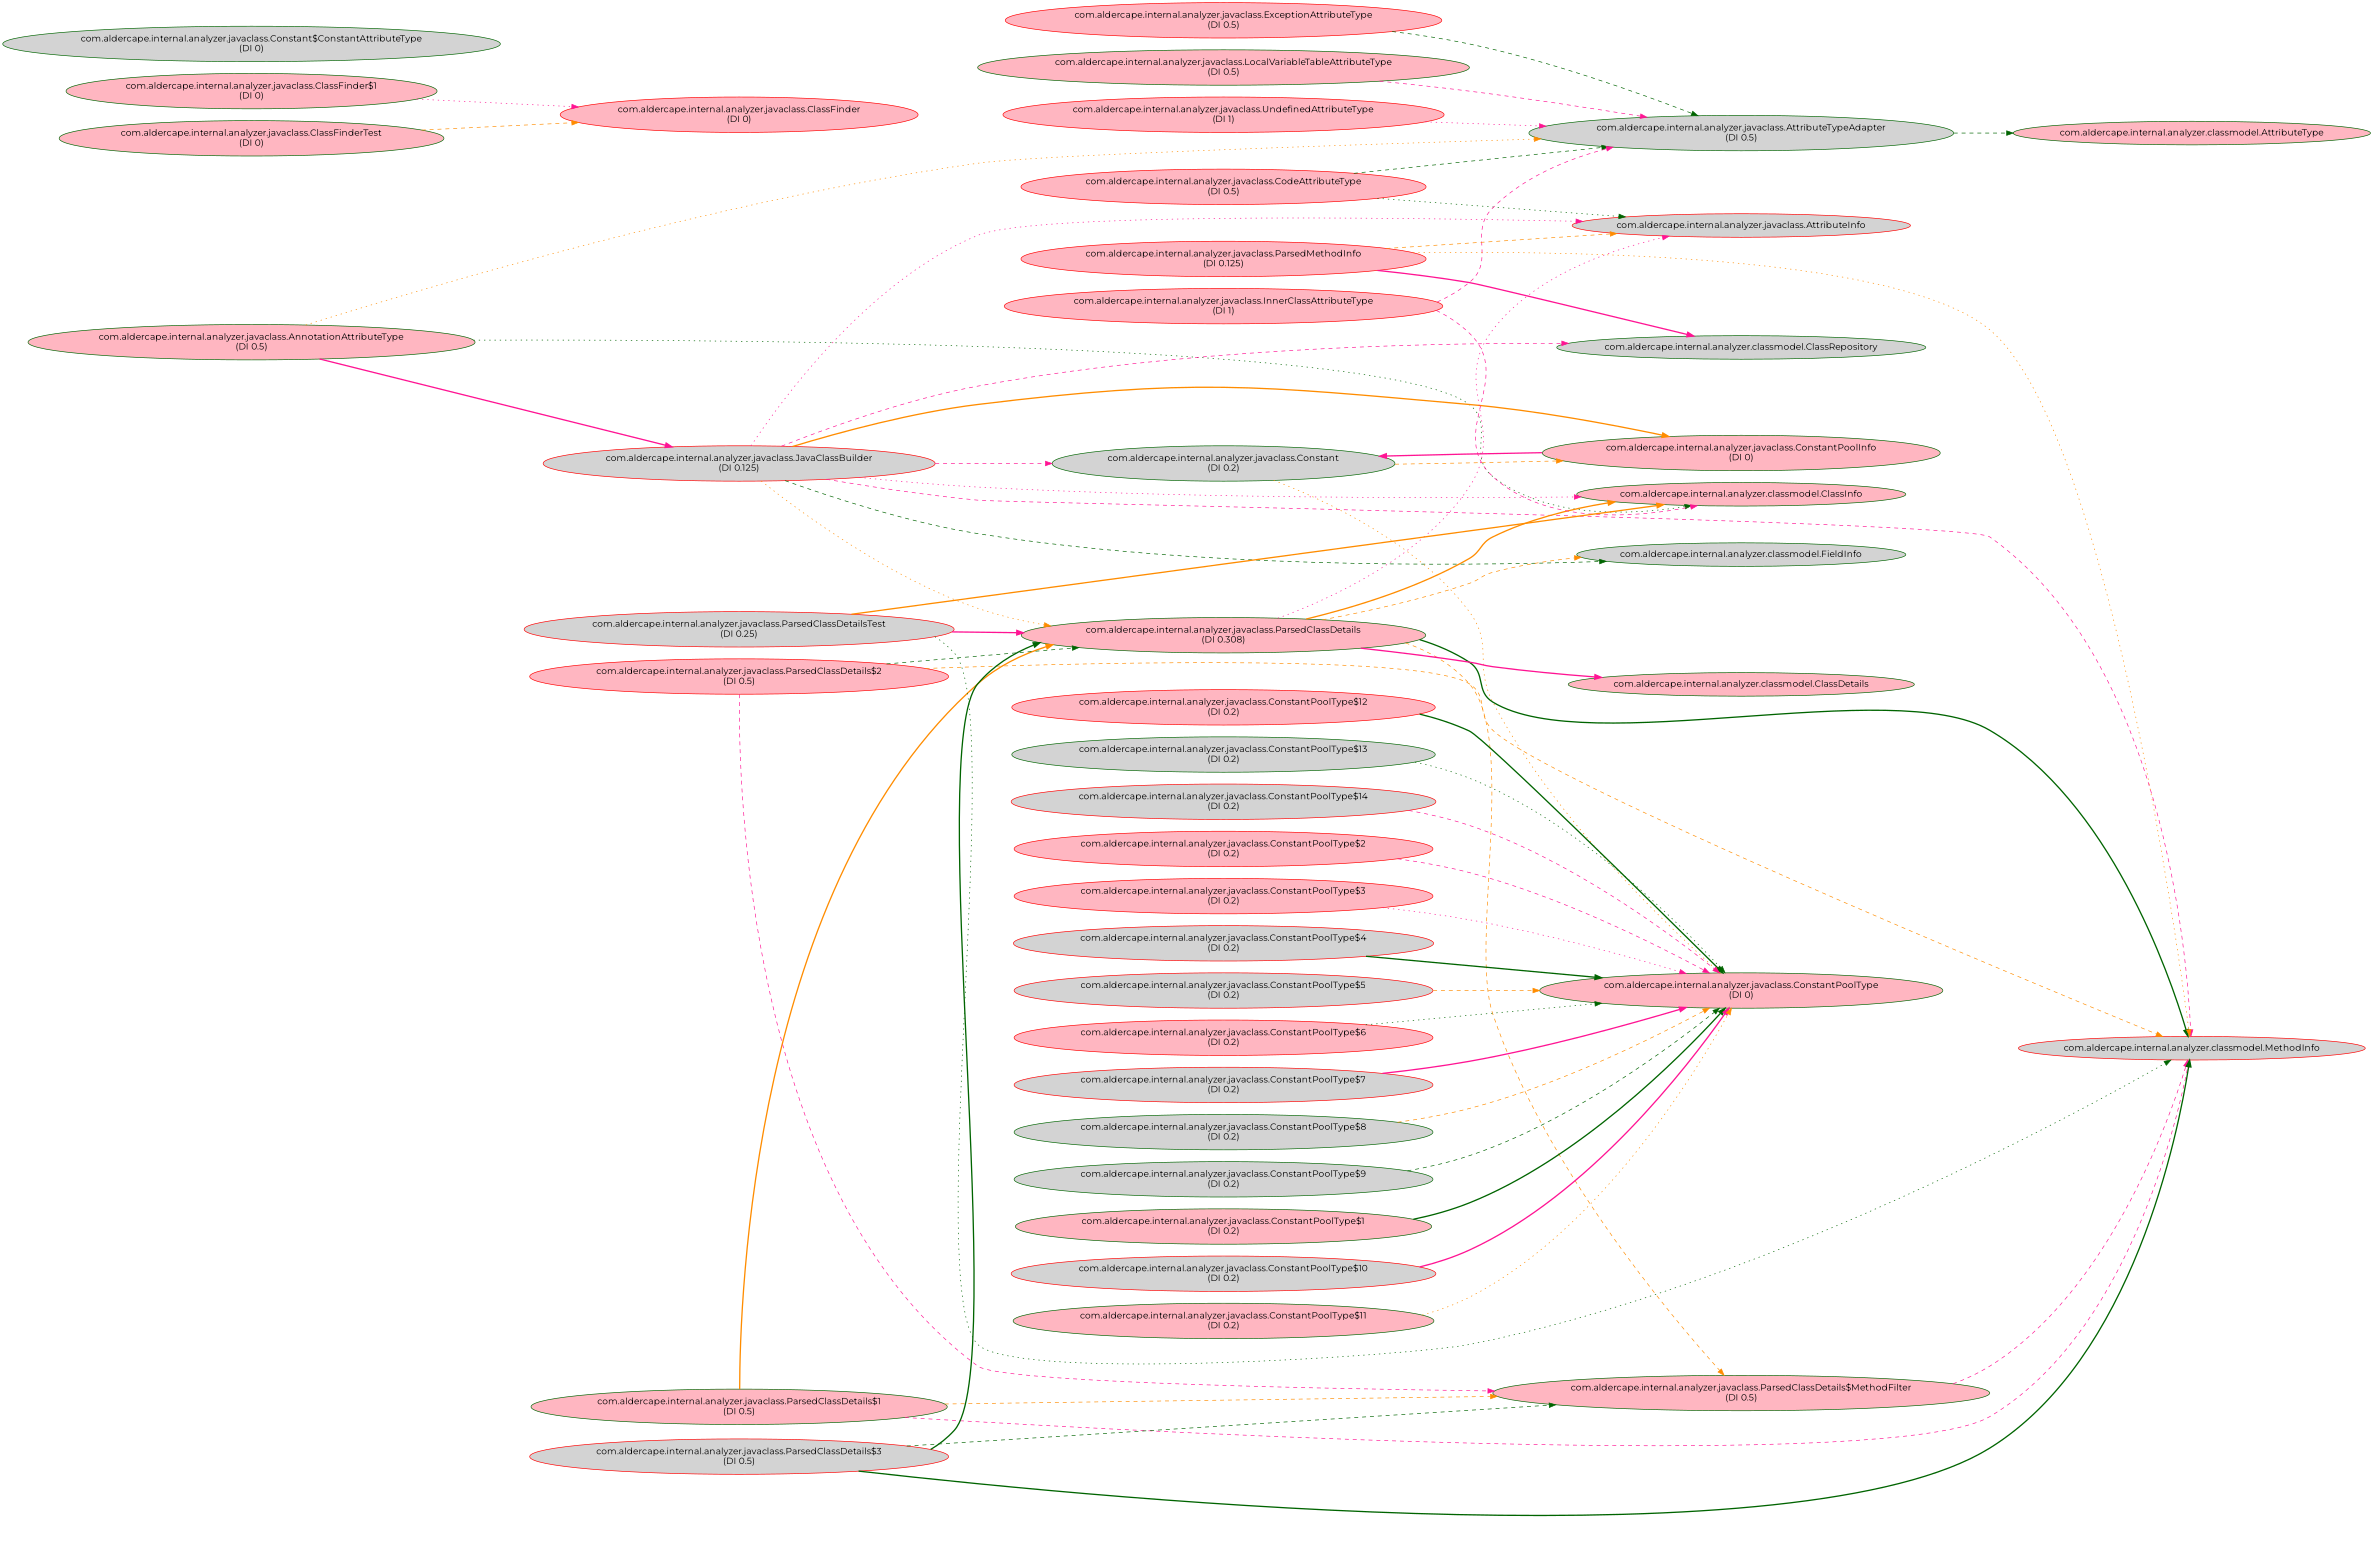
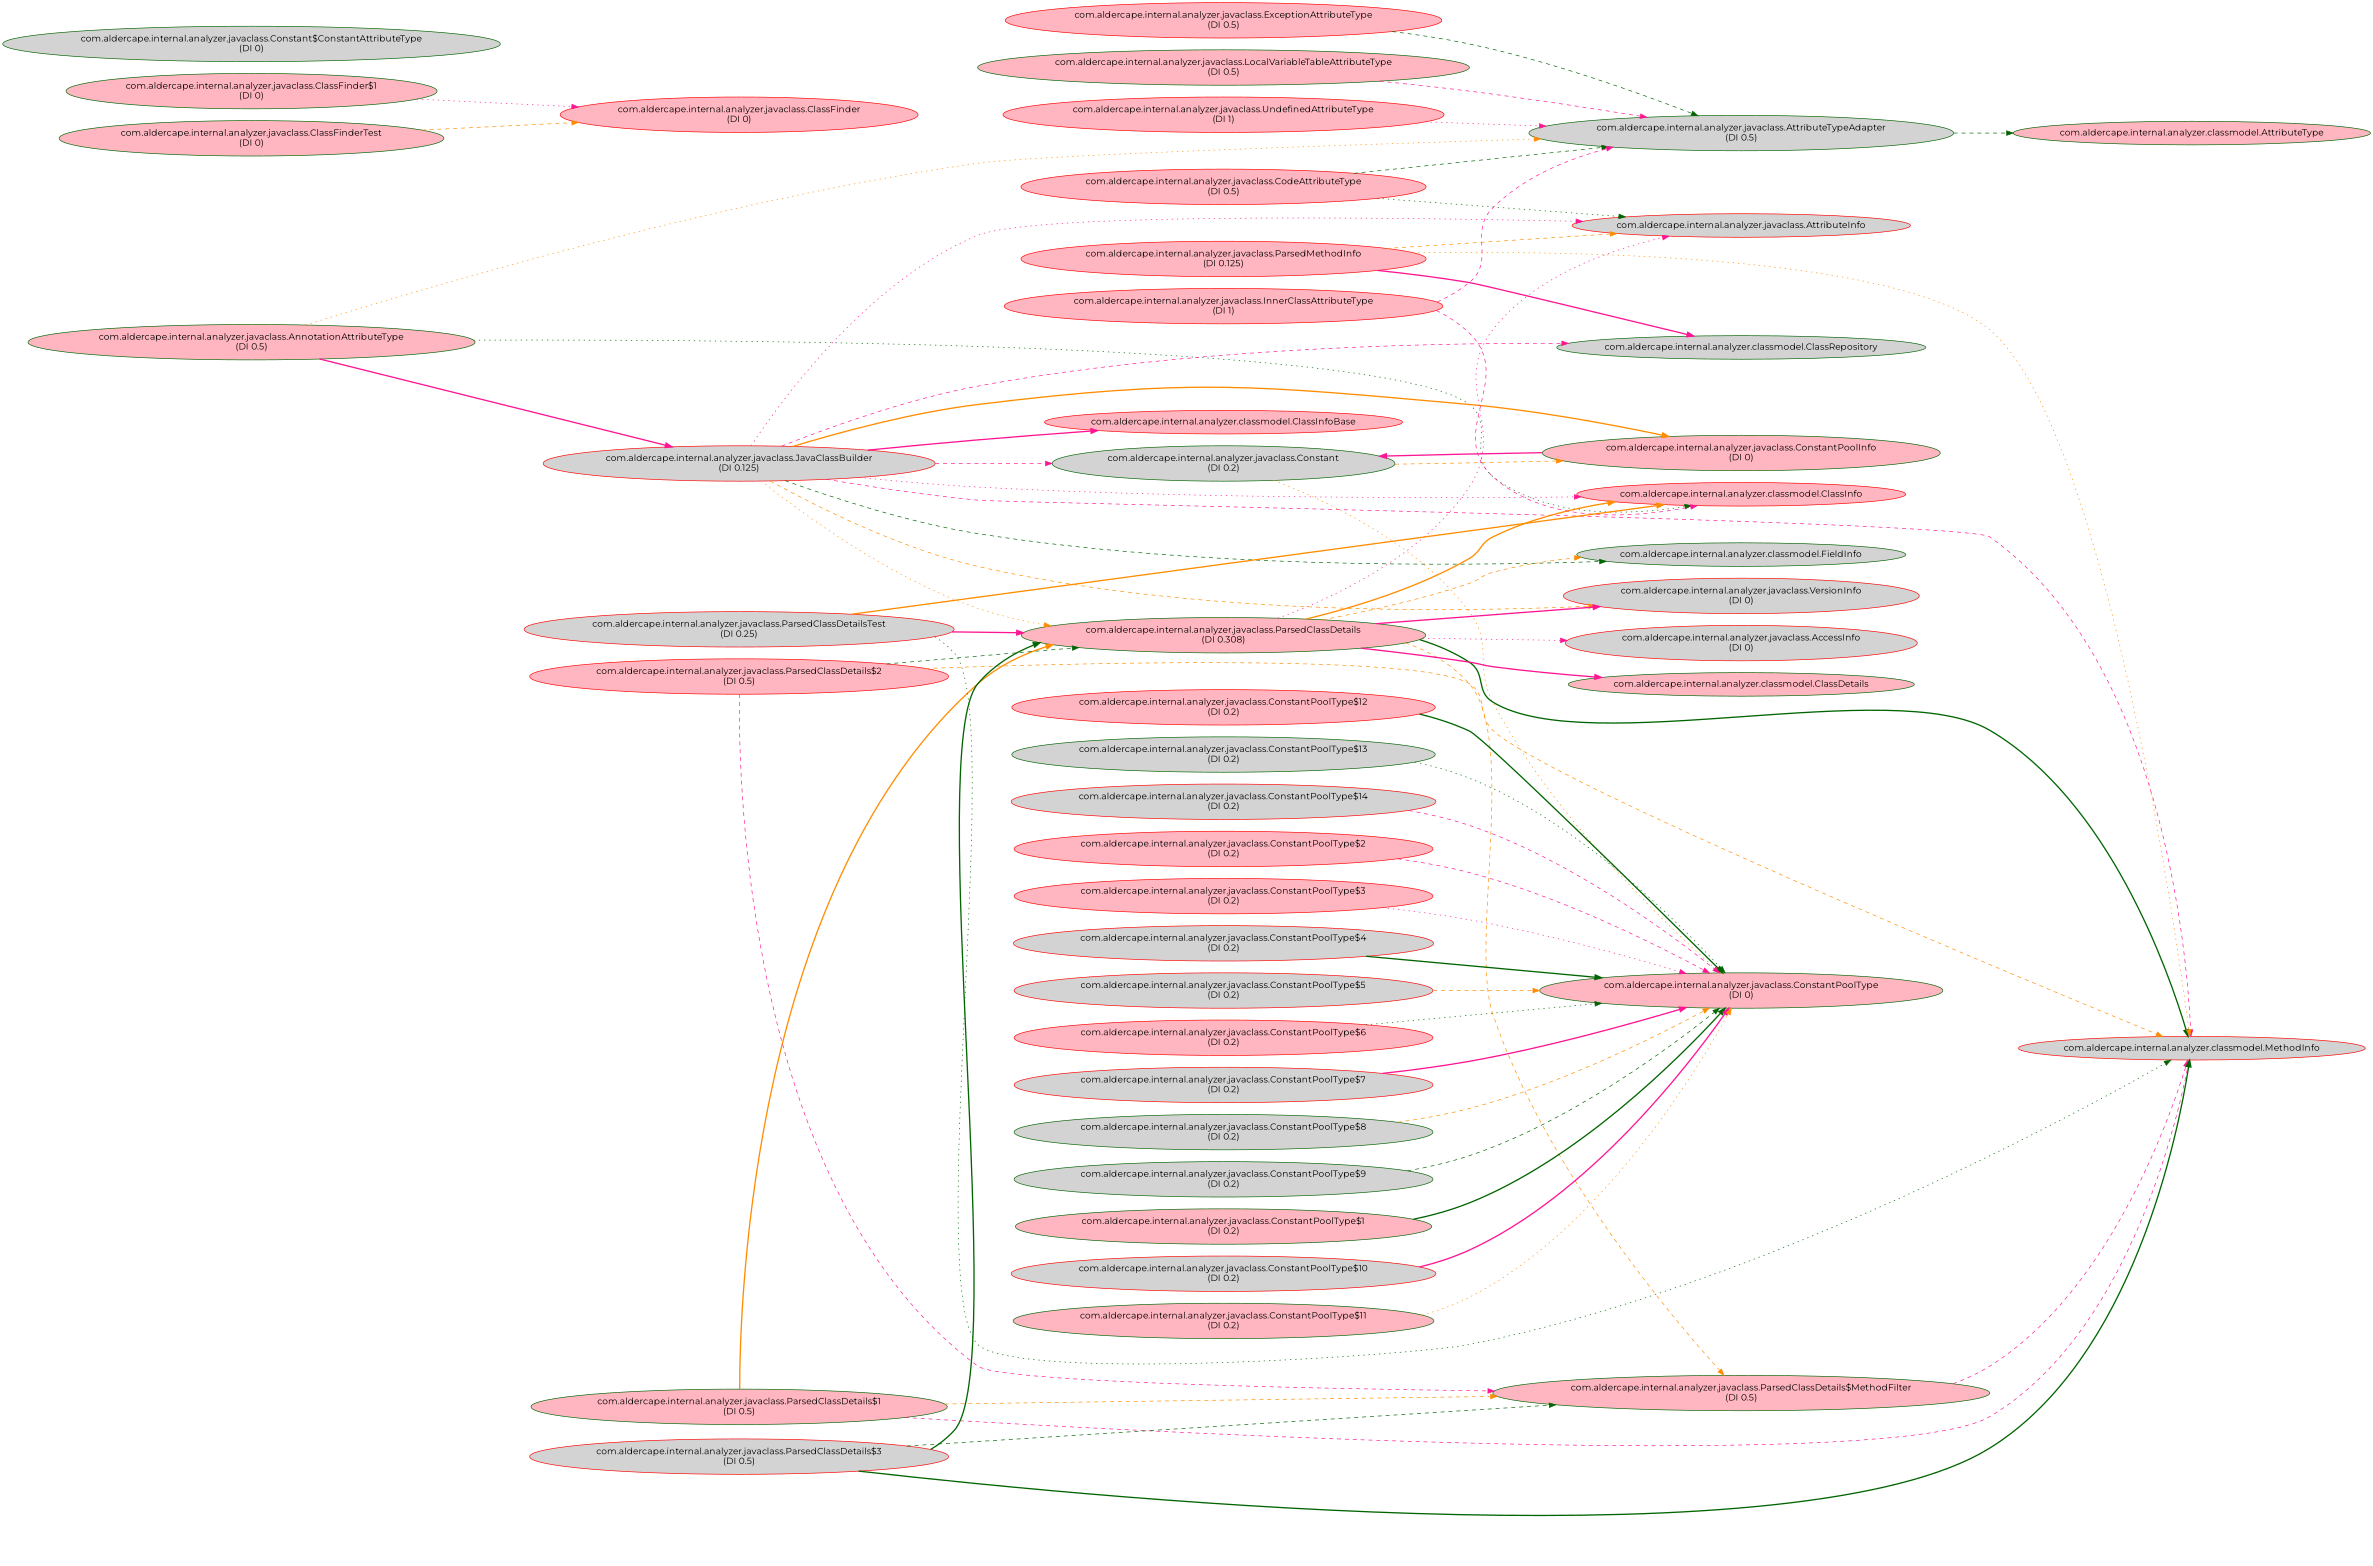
node "com.aldercape.internal.analyzer.classmodel.ClassInfoBase": added
node "com.aldercape.internal.analyzer.classmodel.ClassInfo": color darkgreen -> red
node "com.aldercape.internal.analyzer.javaclass.VersionInfo (DI 0)": added
node "com.aldercape.internal.analyzer.javaclass.AccessInfo (DI 0)": added
